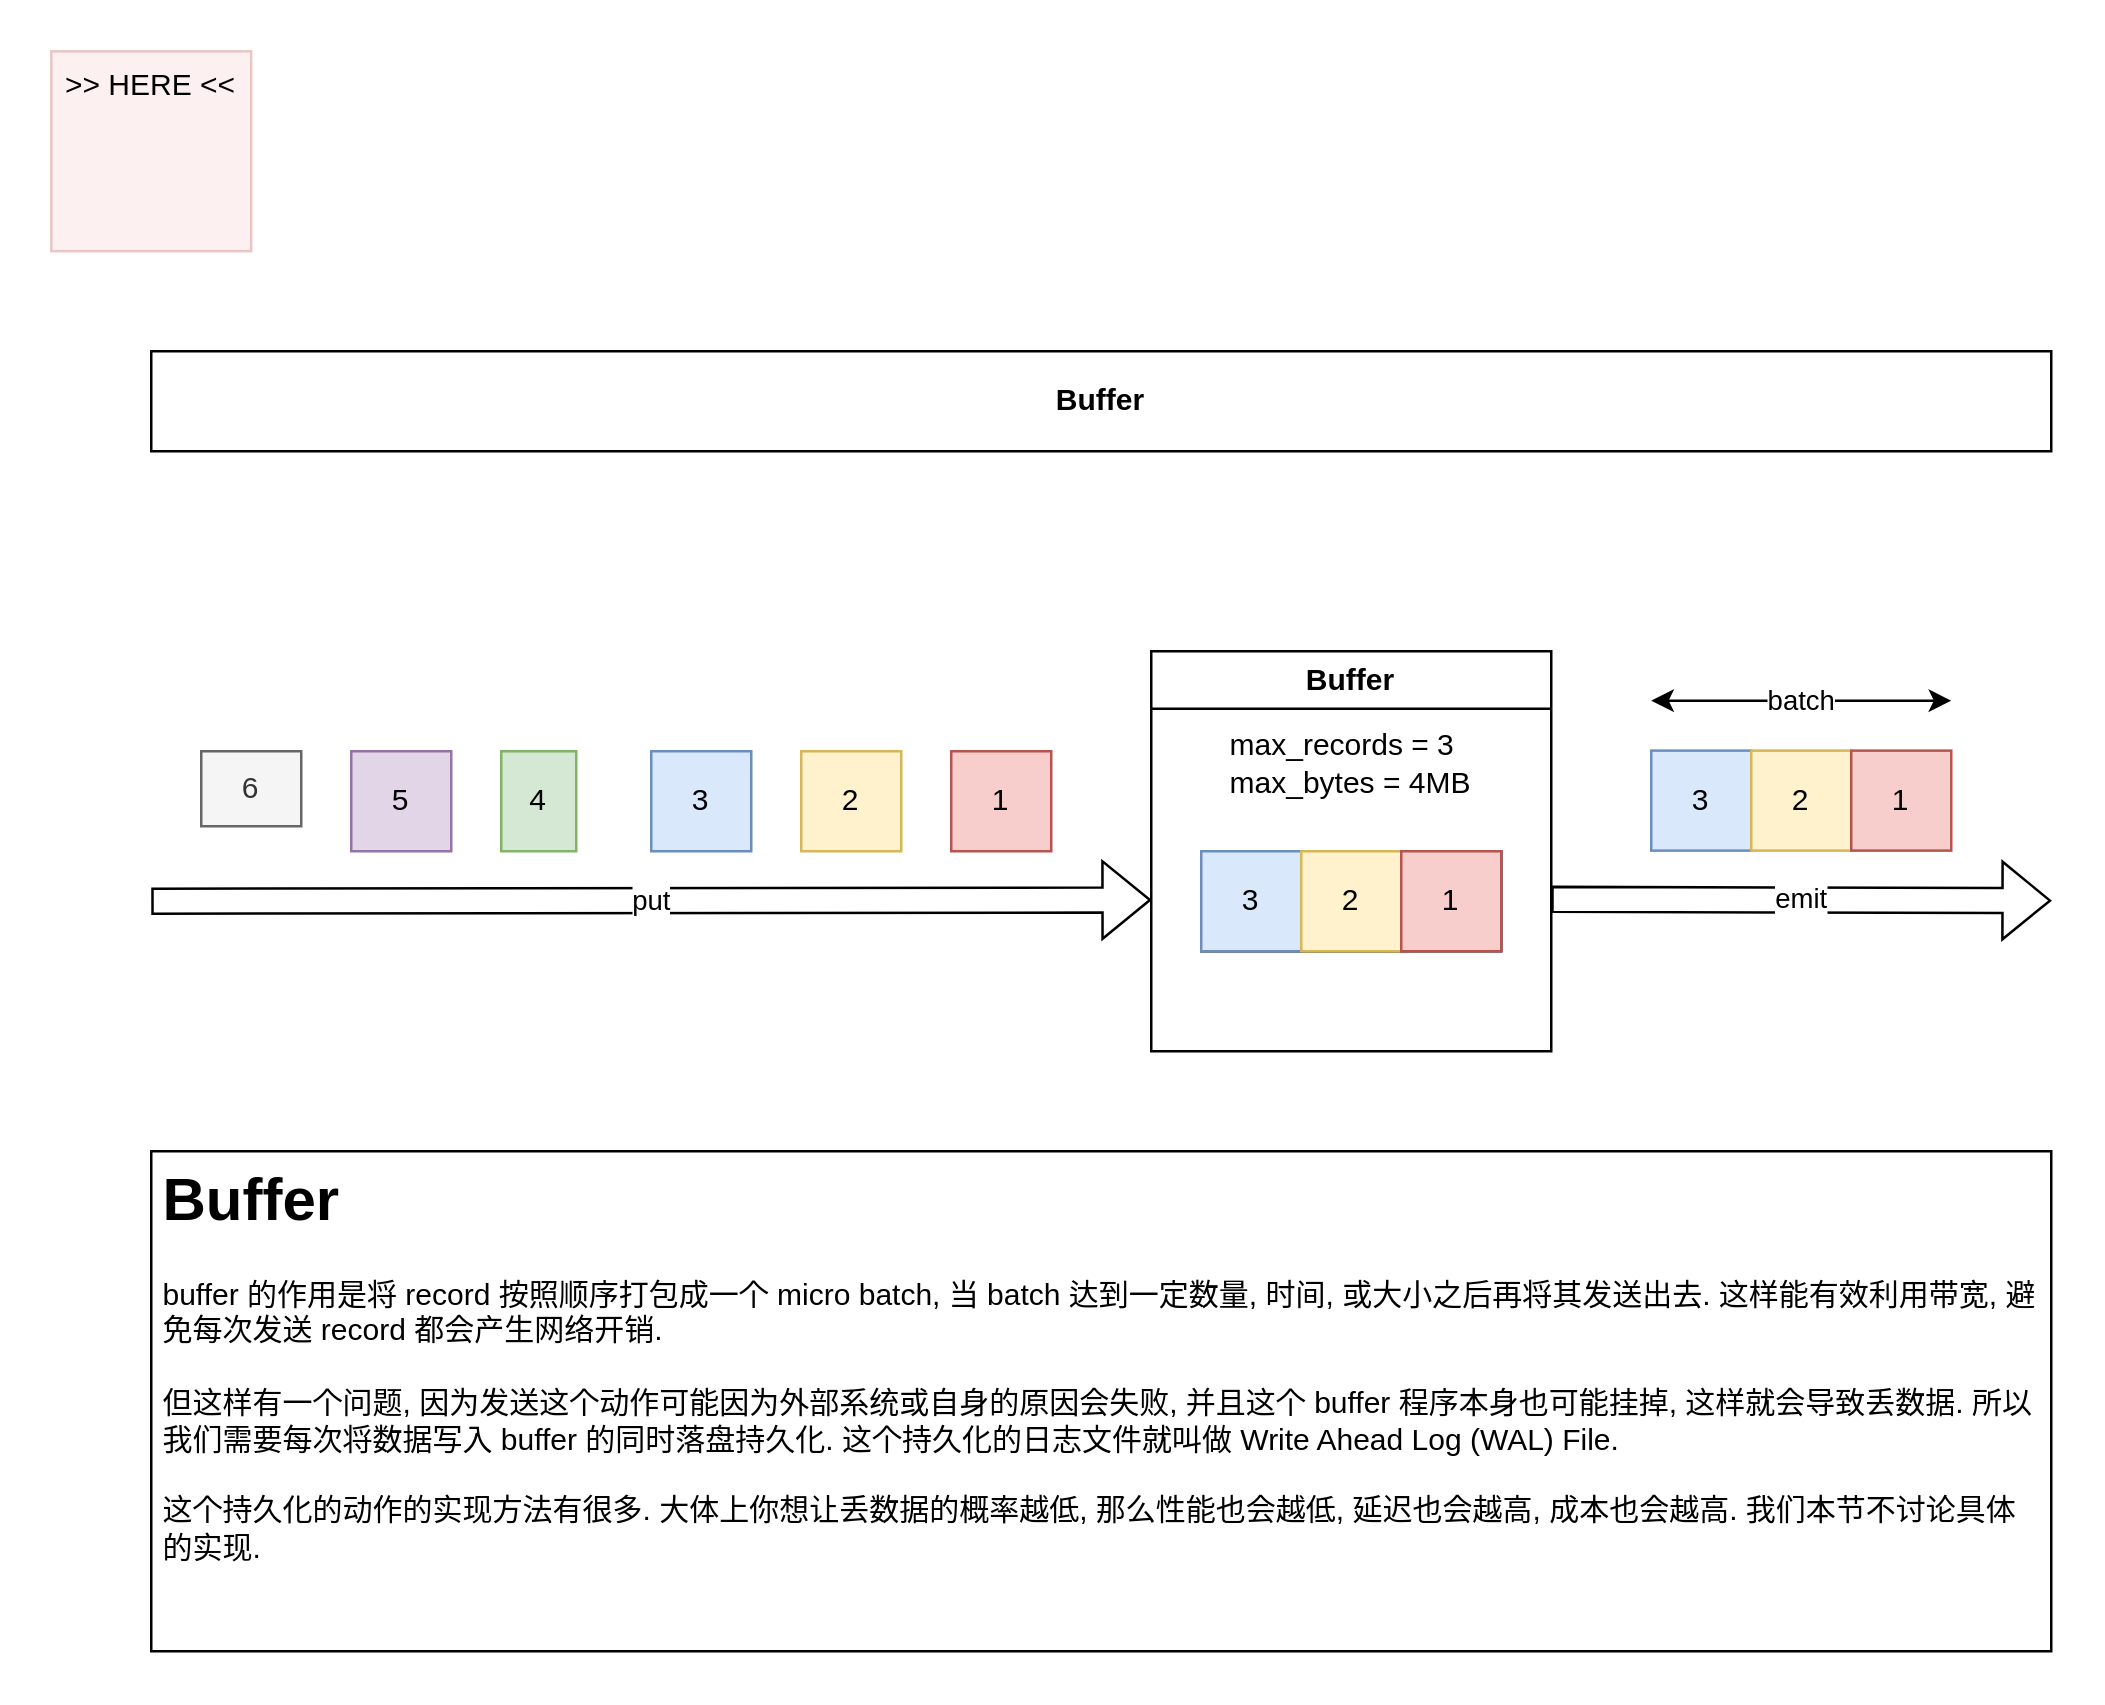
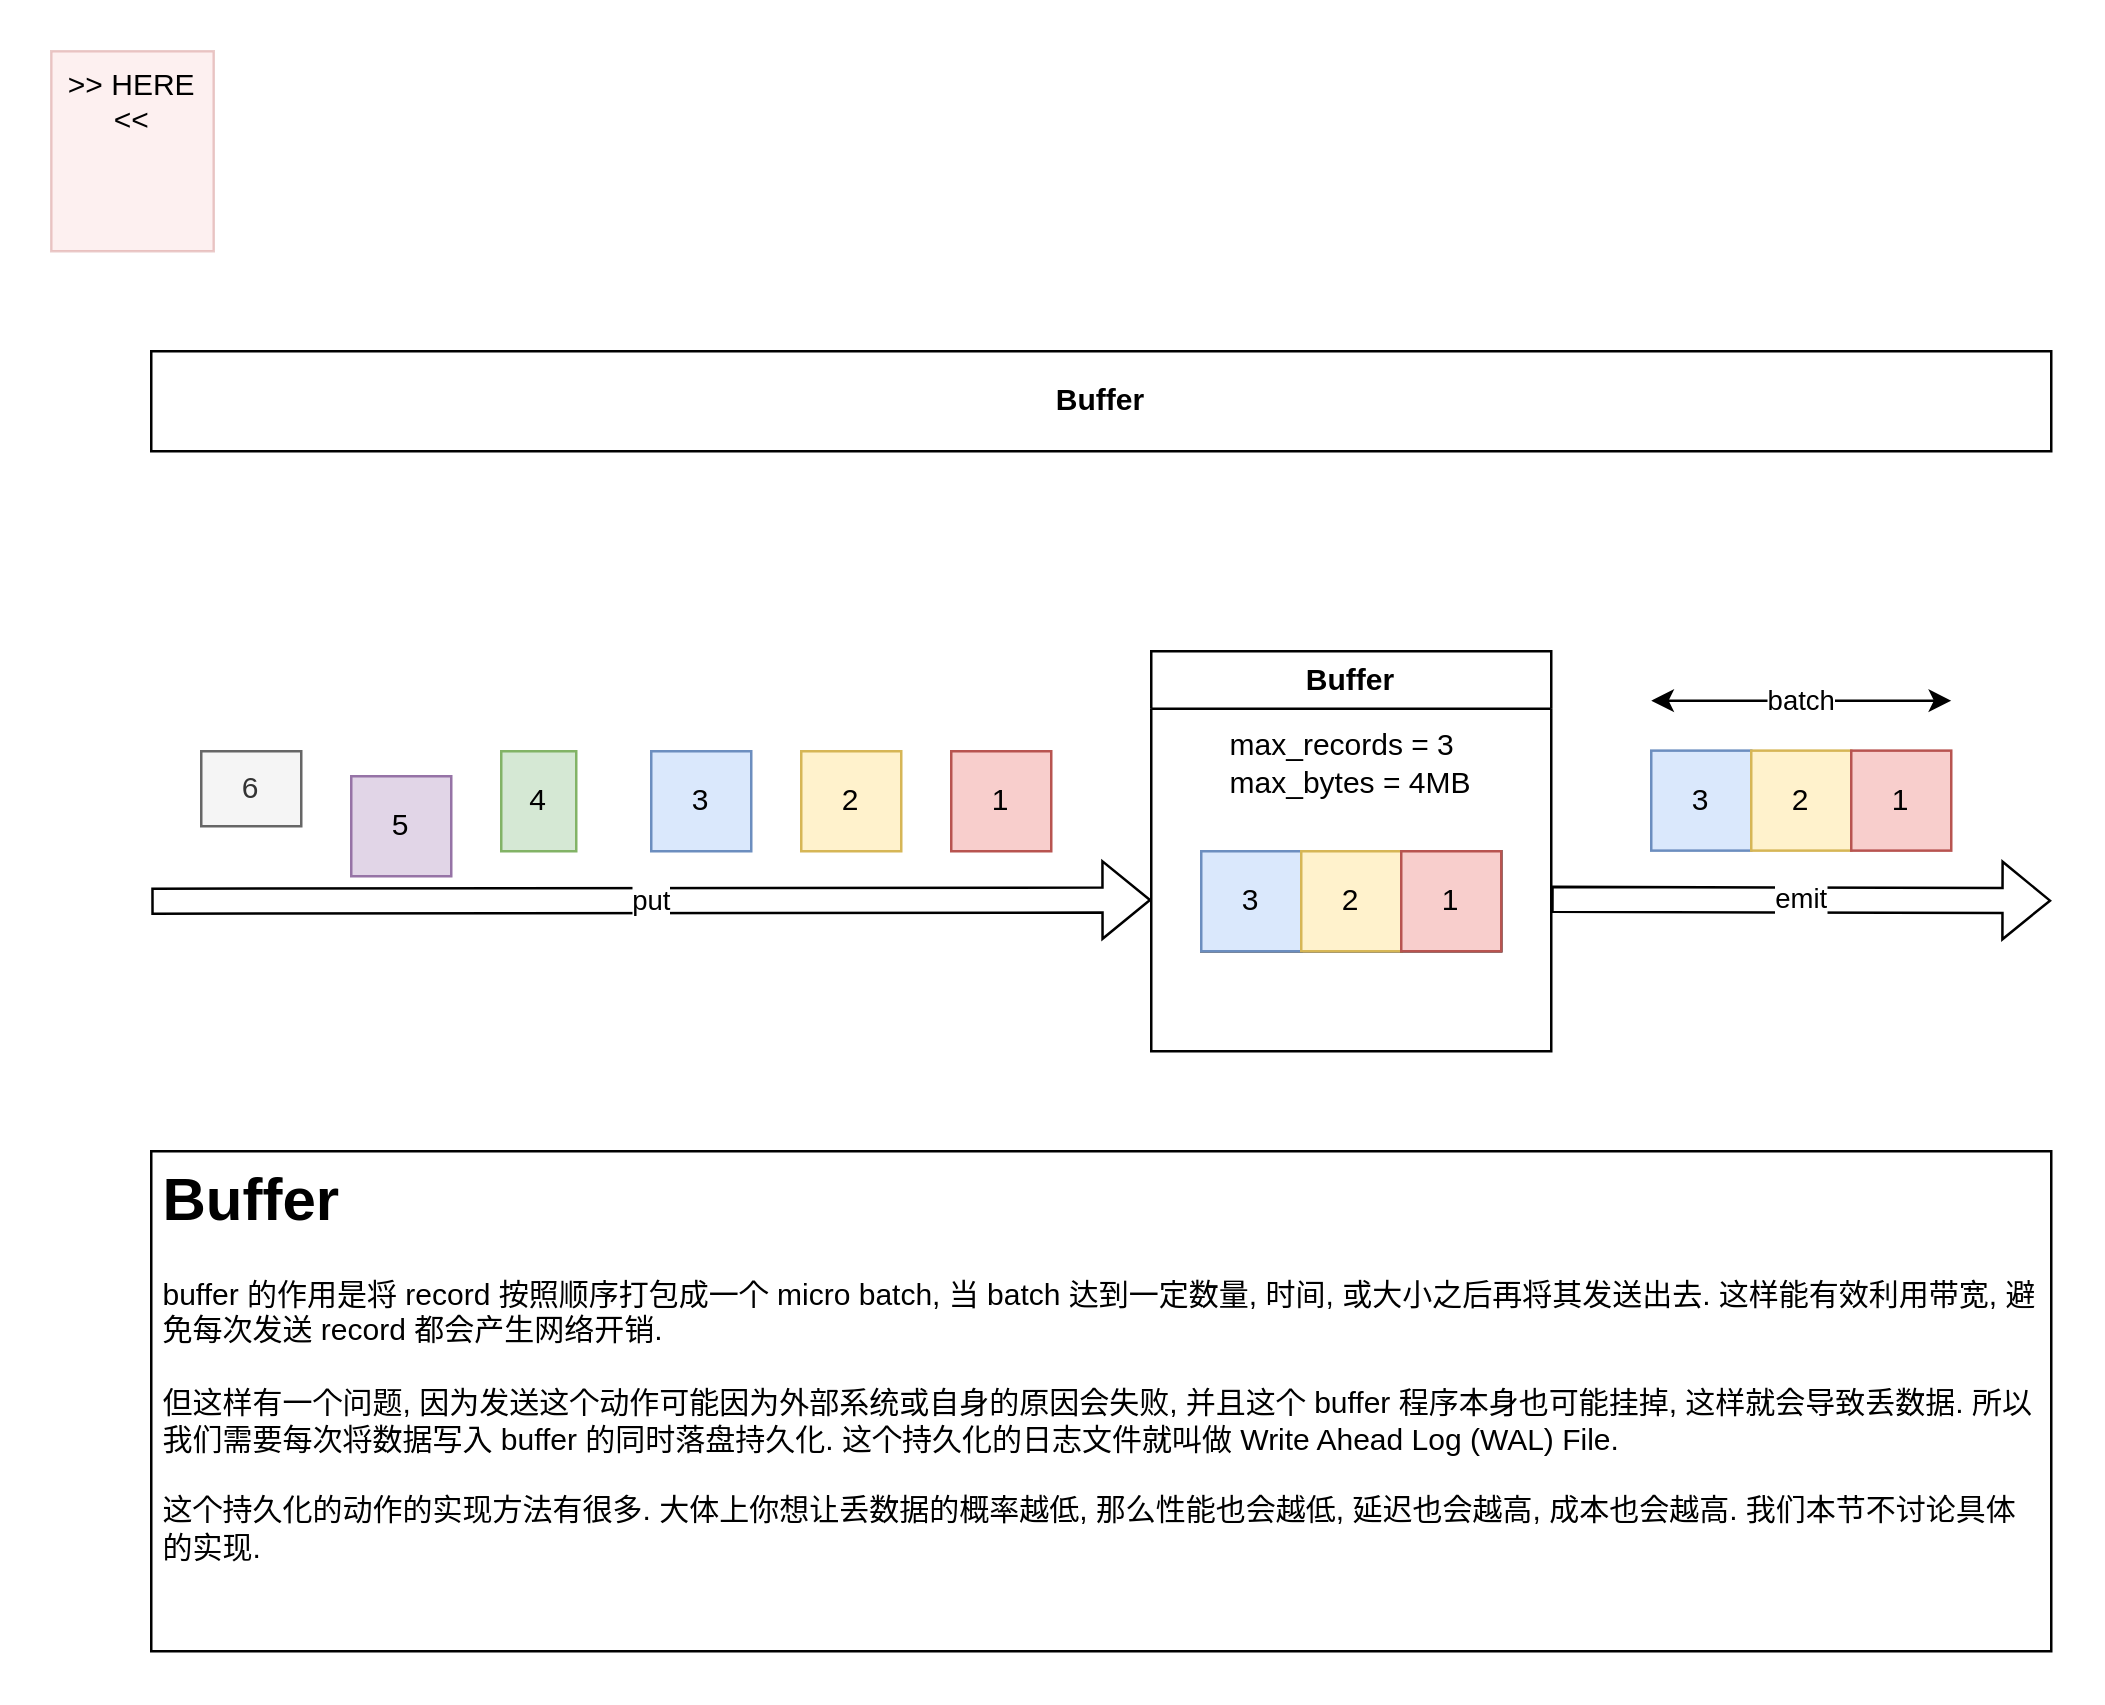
node ">> HERE <<": size 200x200 -> 163x200
node "5": moved (401, 801) -> (401, 826)
